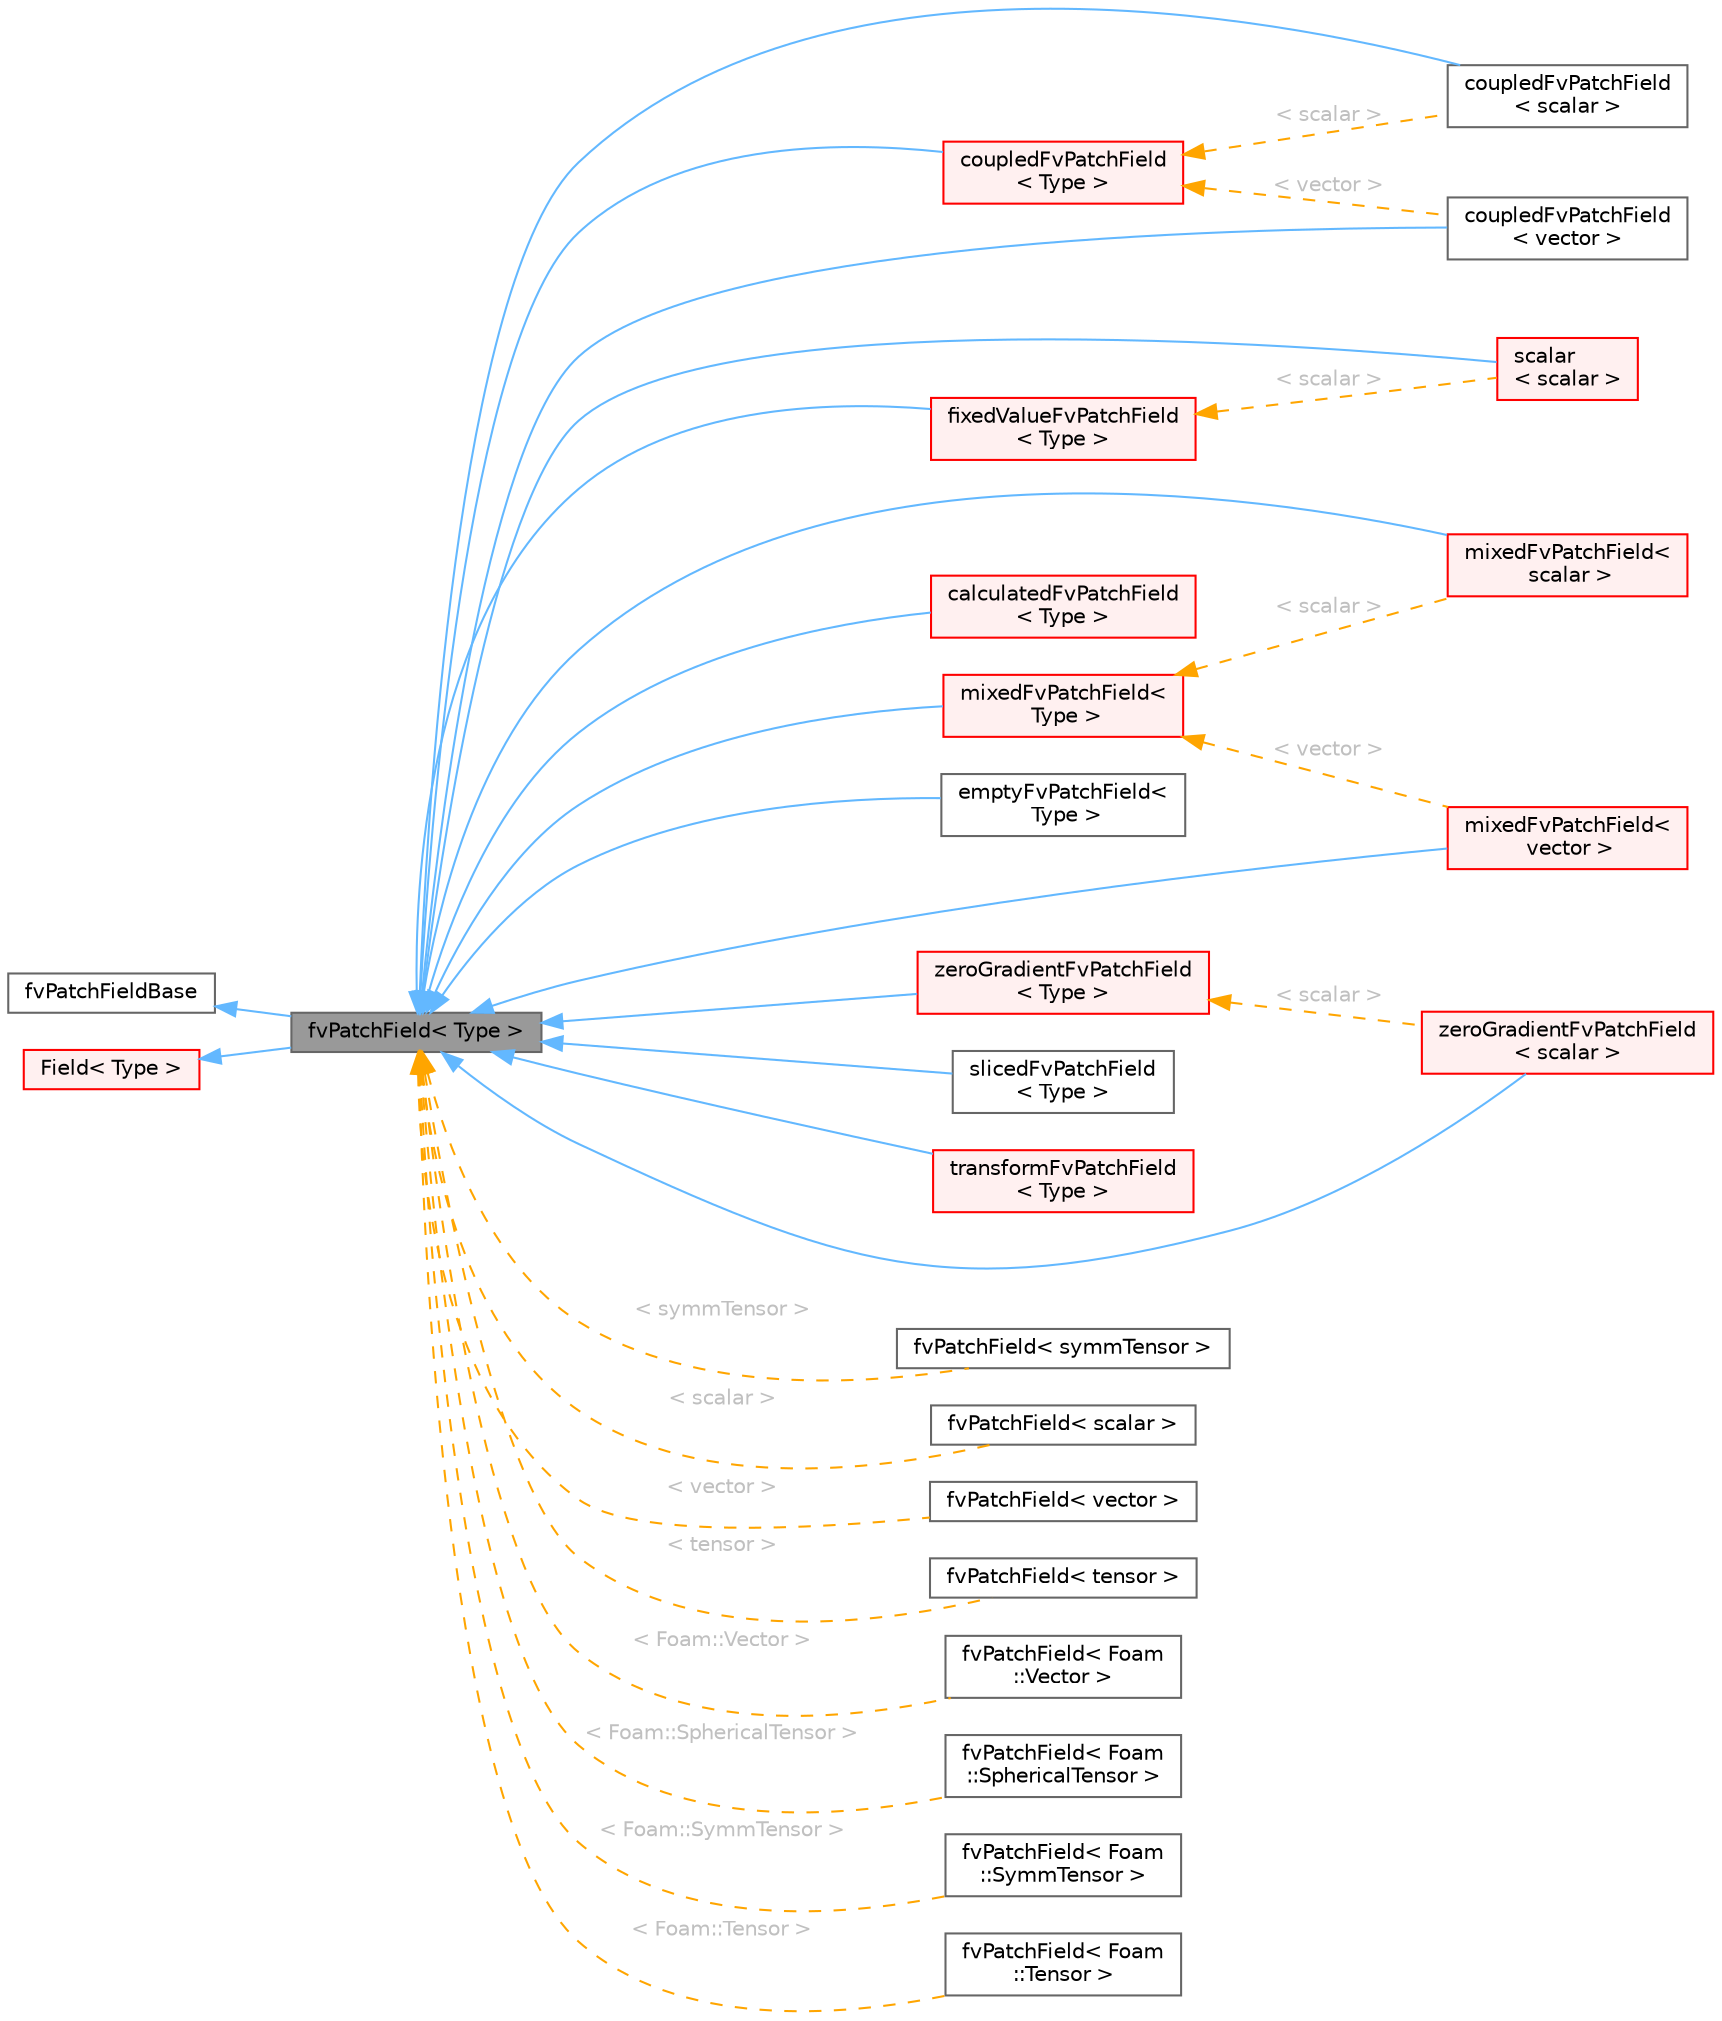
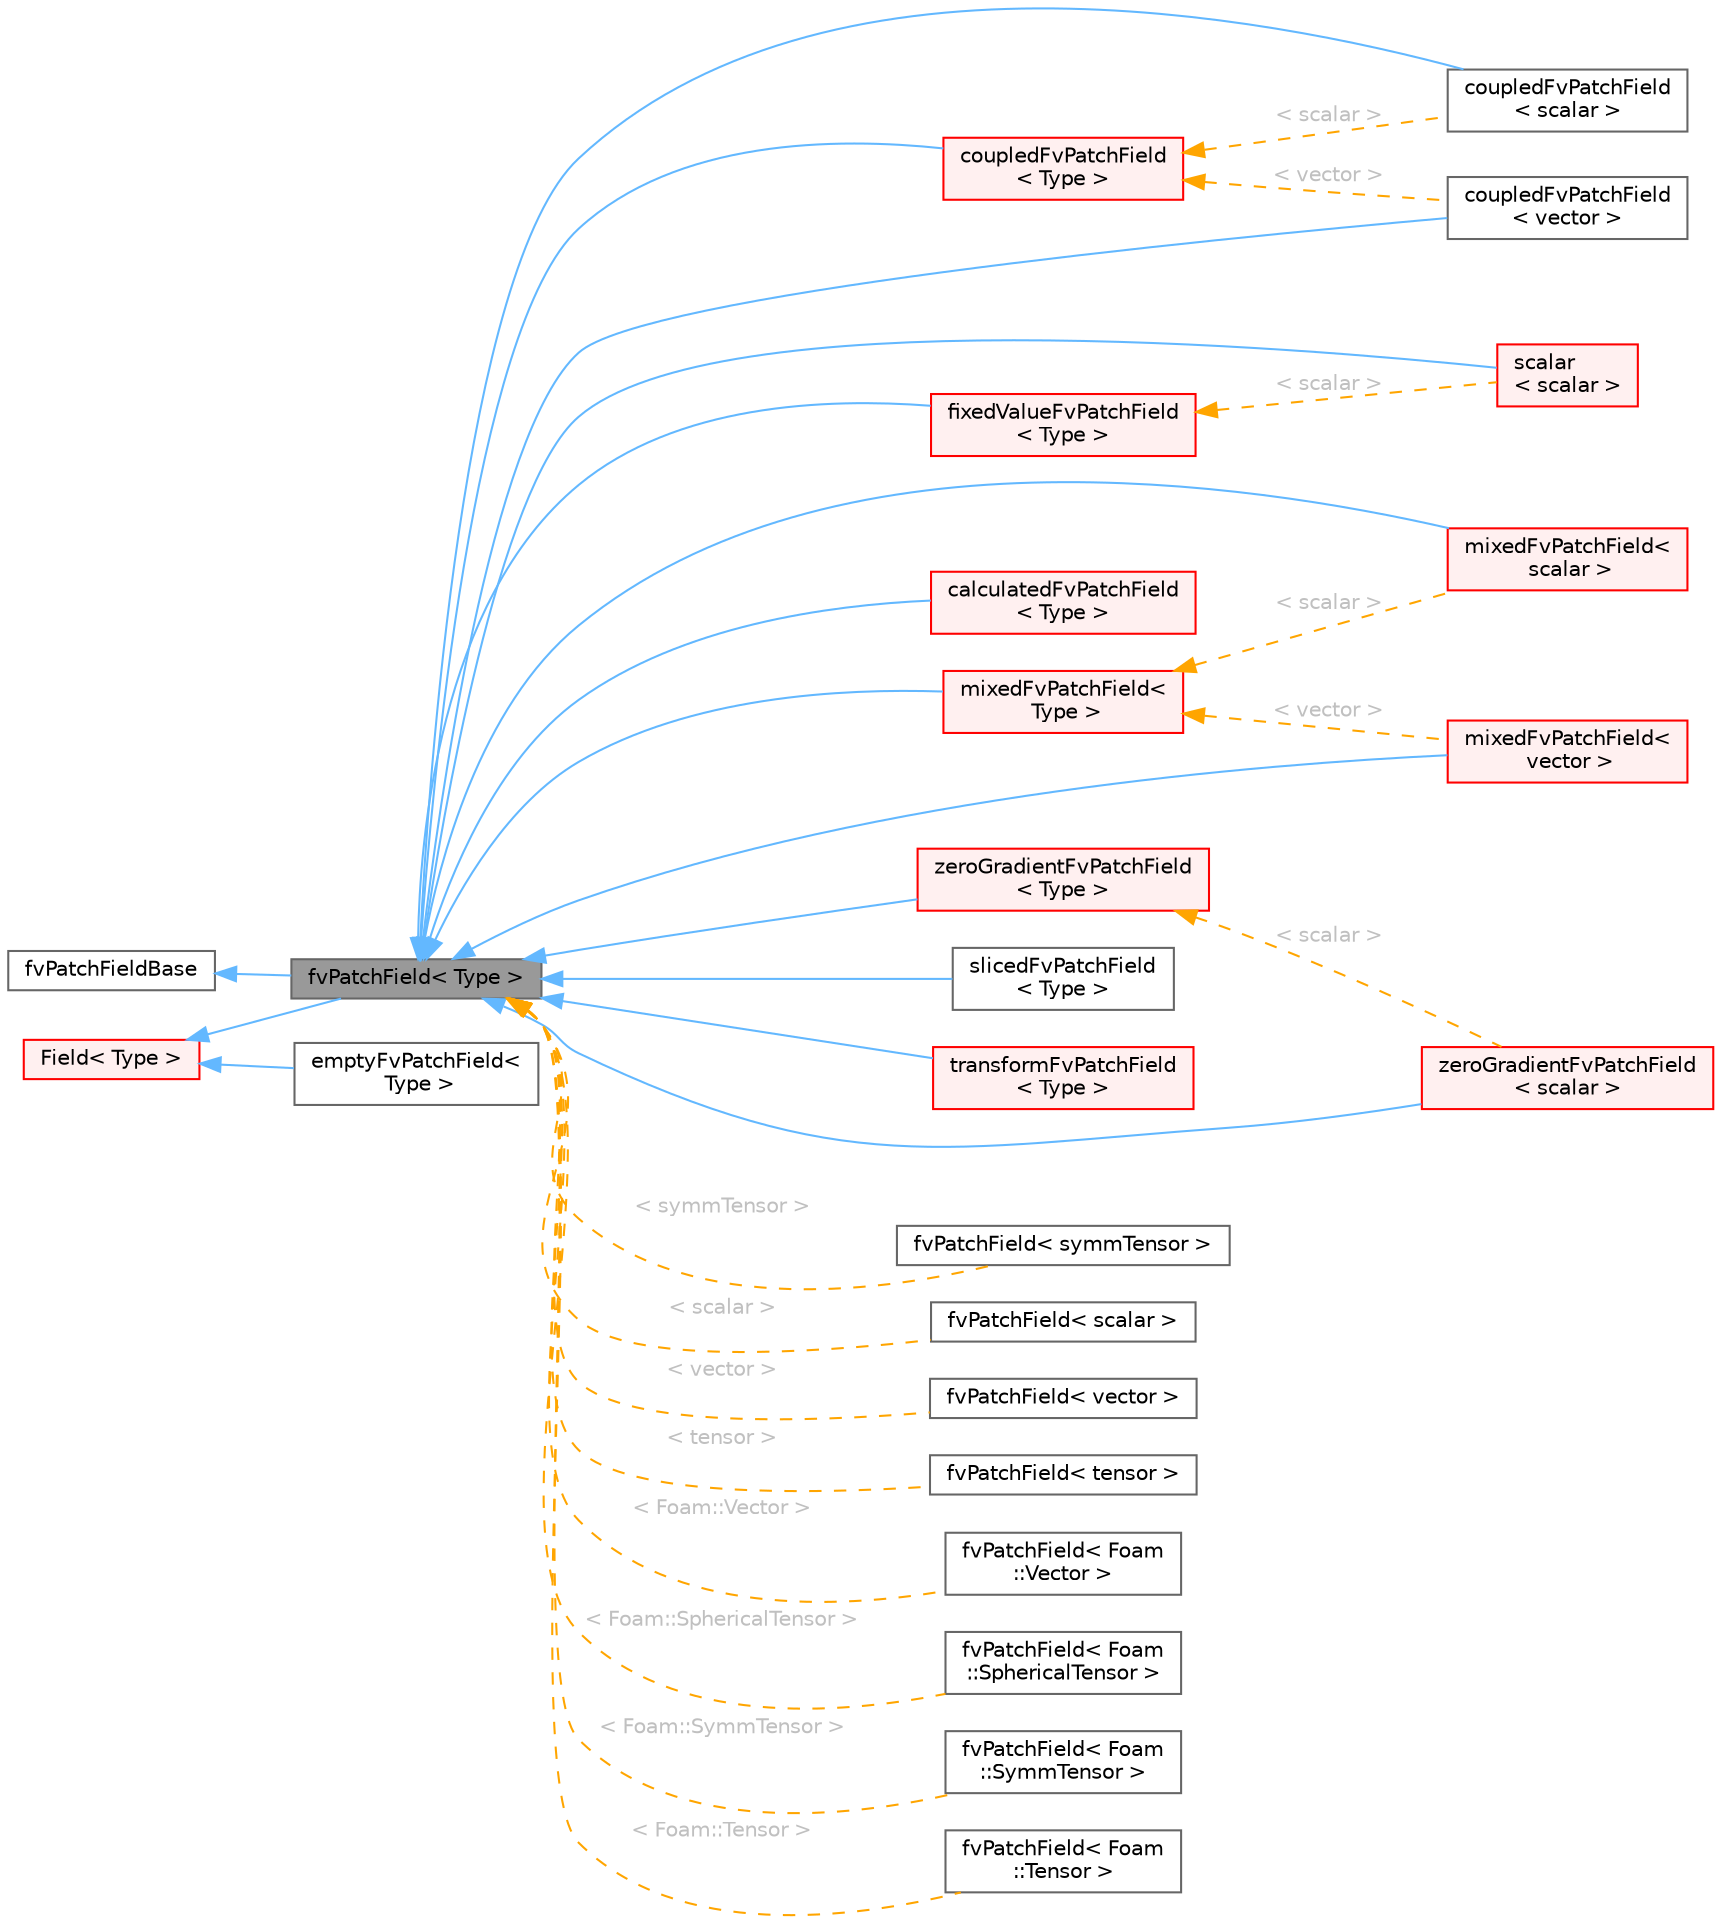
edge "emptyFvPatchField< Type >" -> "fvPatchField< Type >": now "emptyFvPatchField< Type >" -> "Field< Type >"
